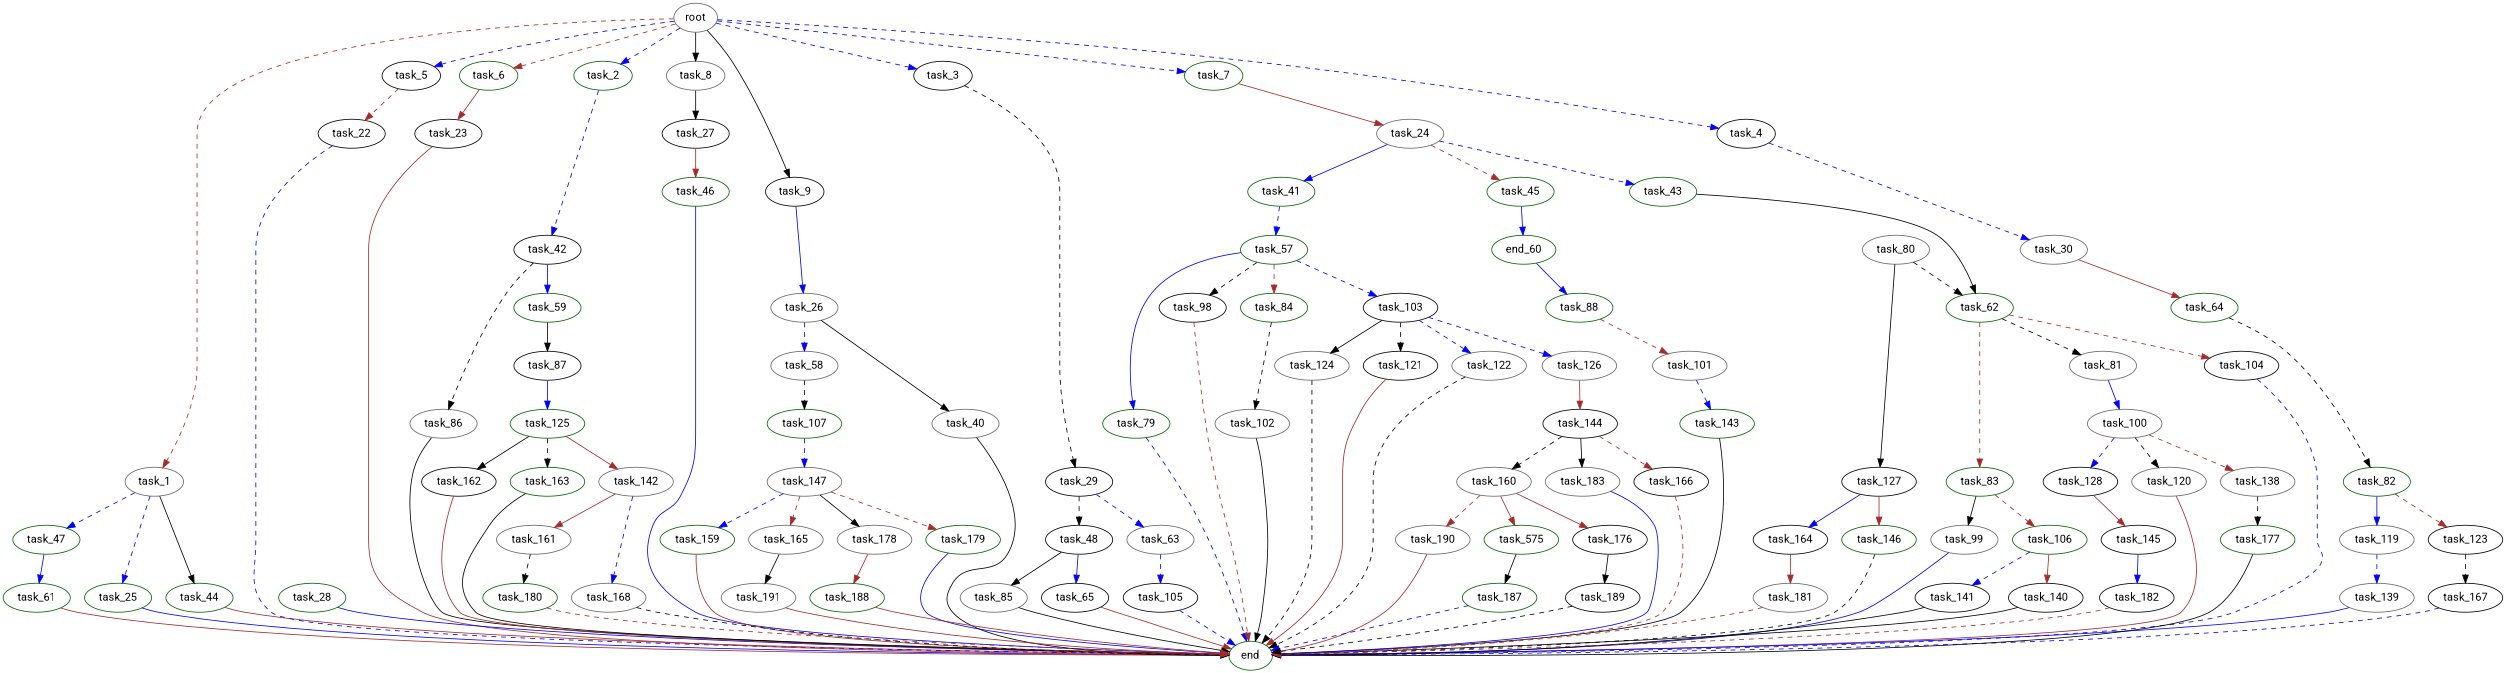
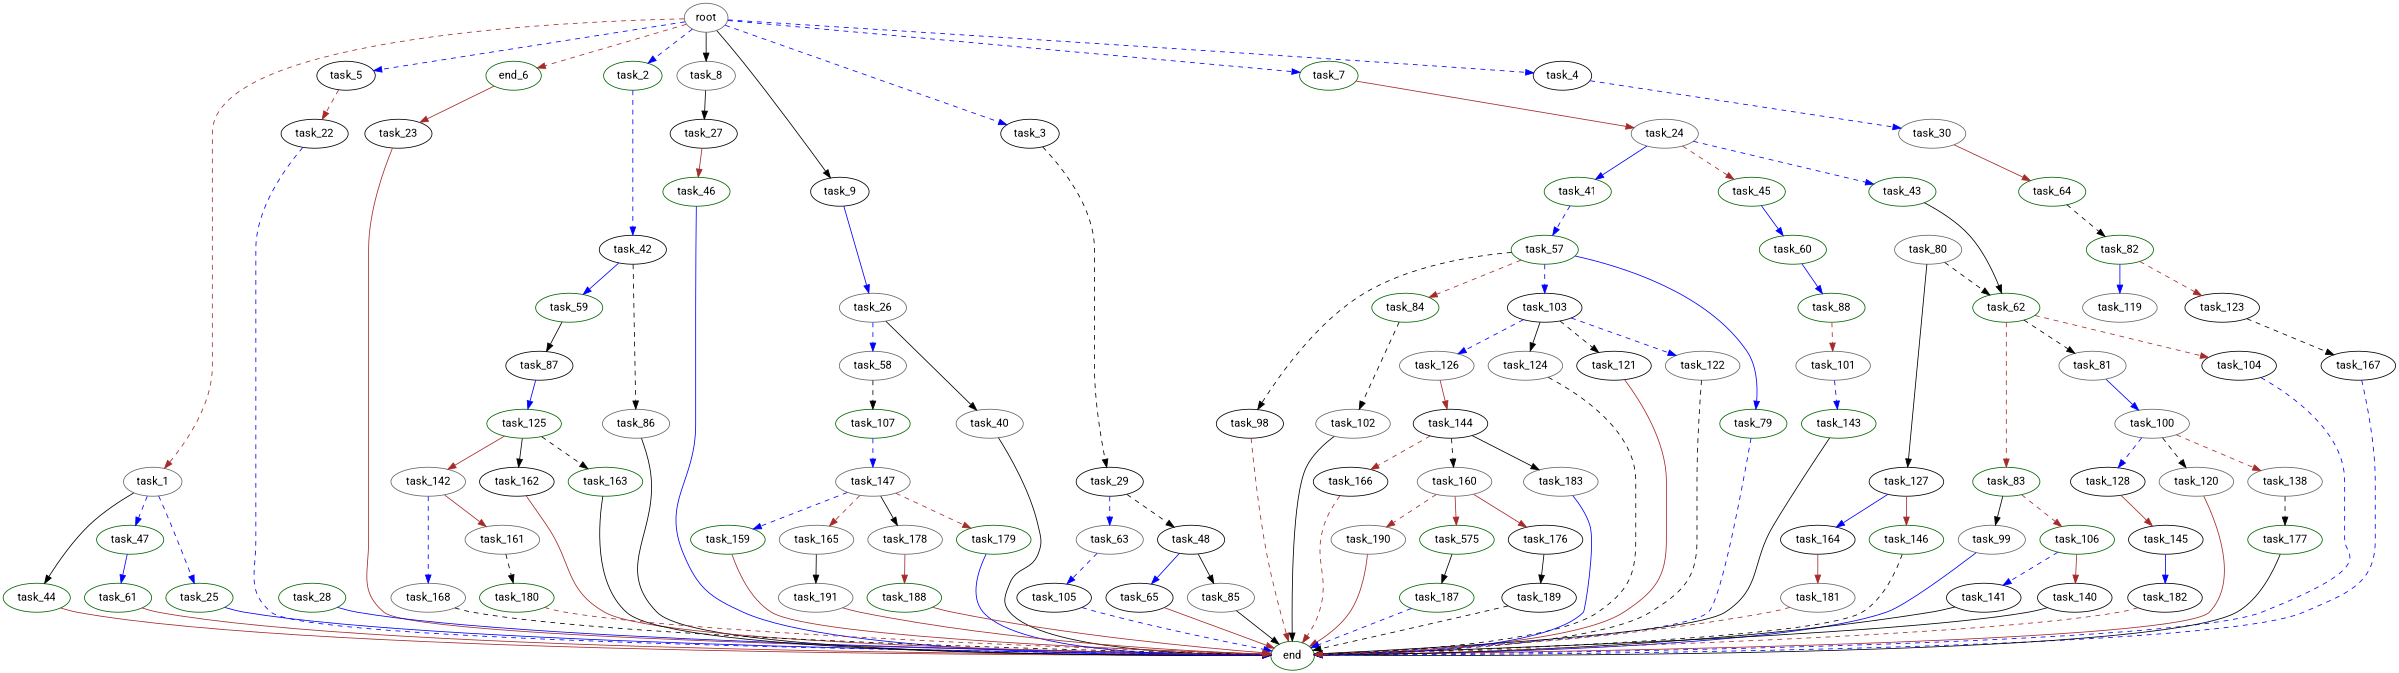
node "task_6": label "task_6" -> "end_6"
node "end_60": label "end_60" -> "task_60"
node "task_139": removed
